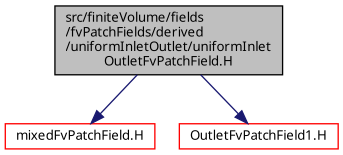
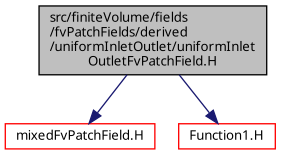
node "OutletFvPatchField1.H": label "OutletFvPatchField1.H" -> "Function1.H"
